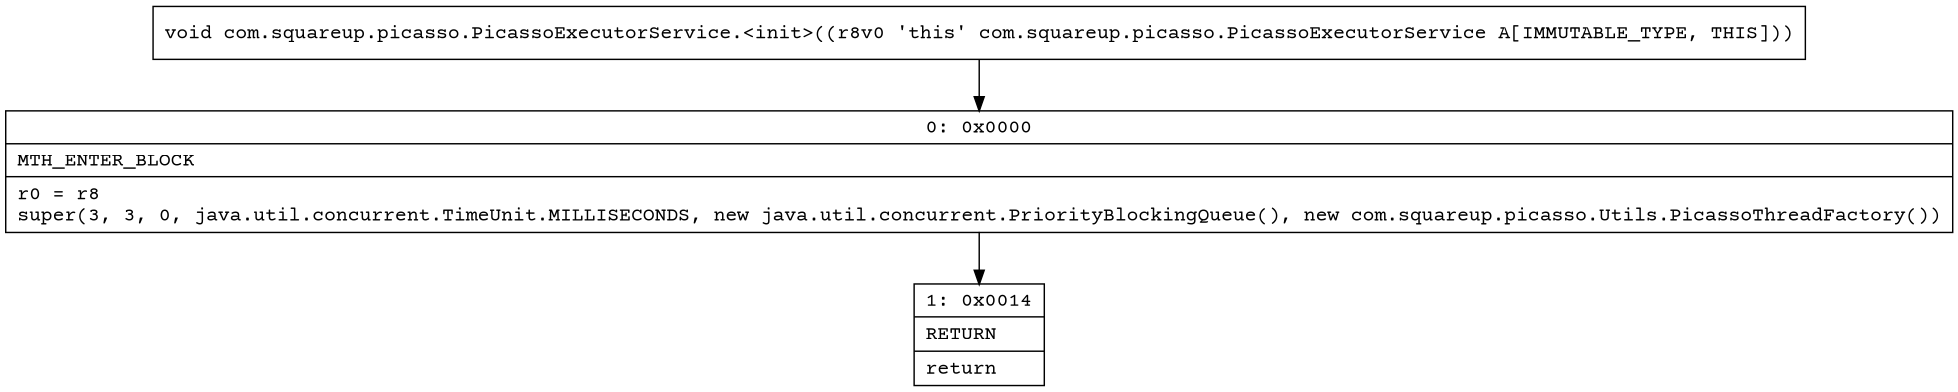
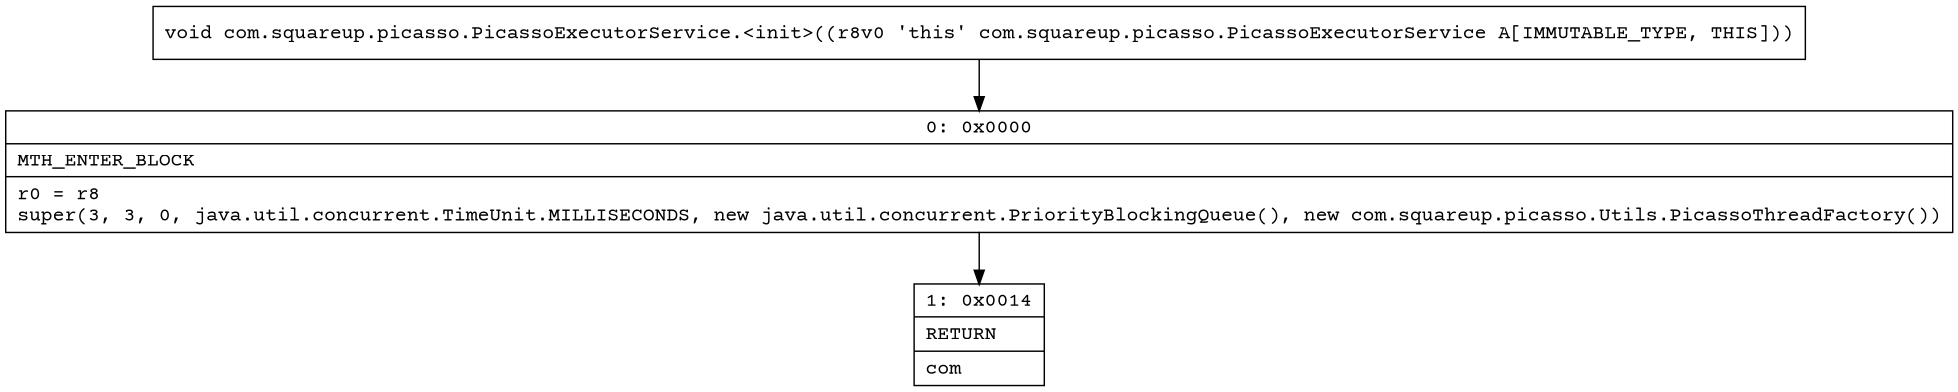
node "1: 0x0014": text "return" -> "com"
